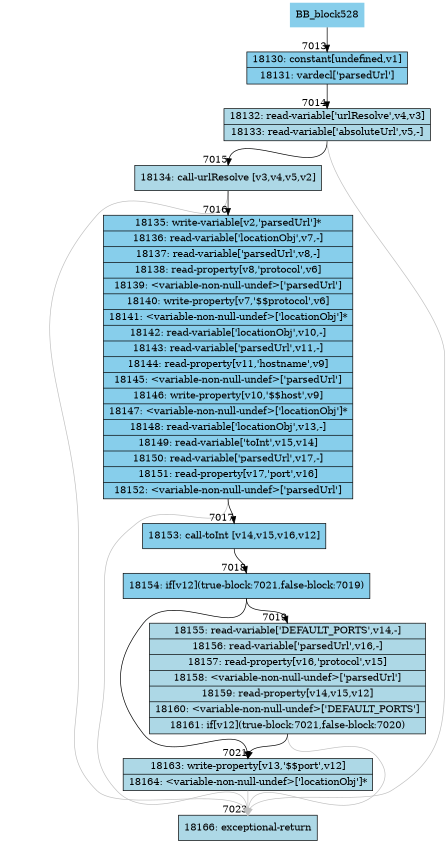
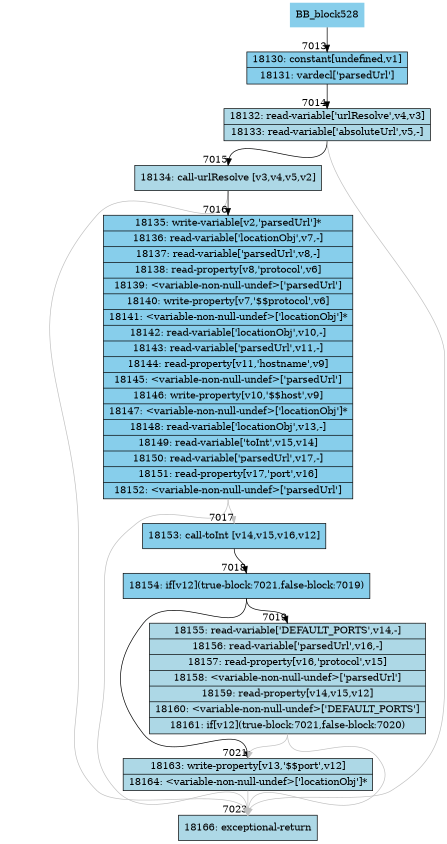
edge "18135: write-variable[v2,'parsedUrl']*" -> "18153: call-toInt [v14,v15,v16,v12]": color black -> gray
edge "18155: read-variable['DEFAULT_PORTS',v14,-]" -> "18163: write-property[v13,'$$port',v12]": color black -> gray
